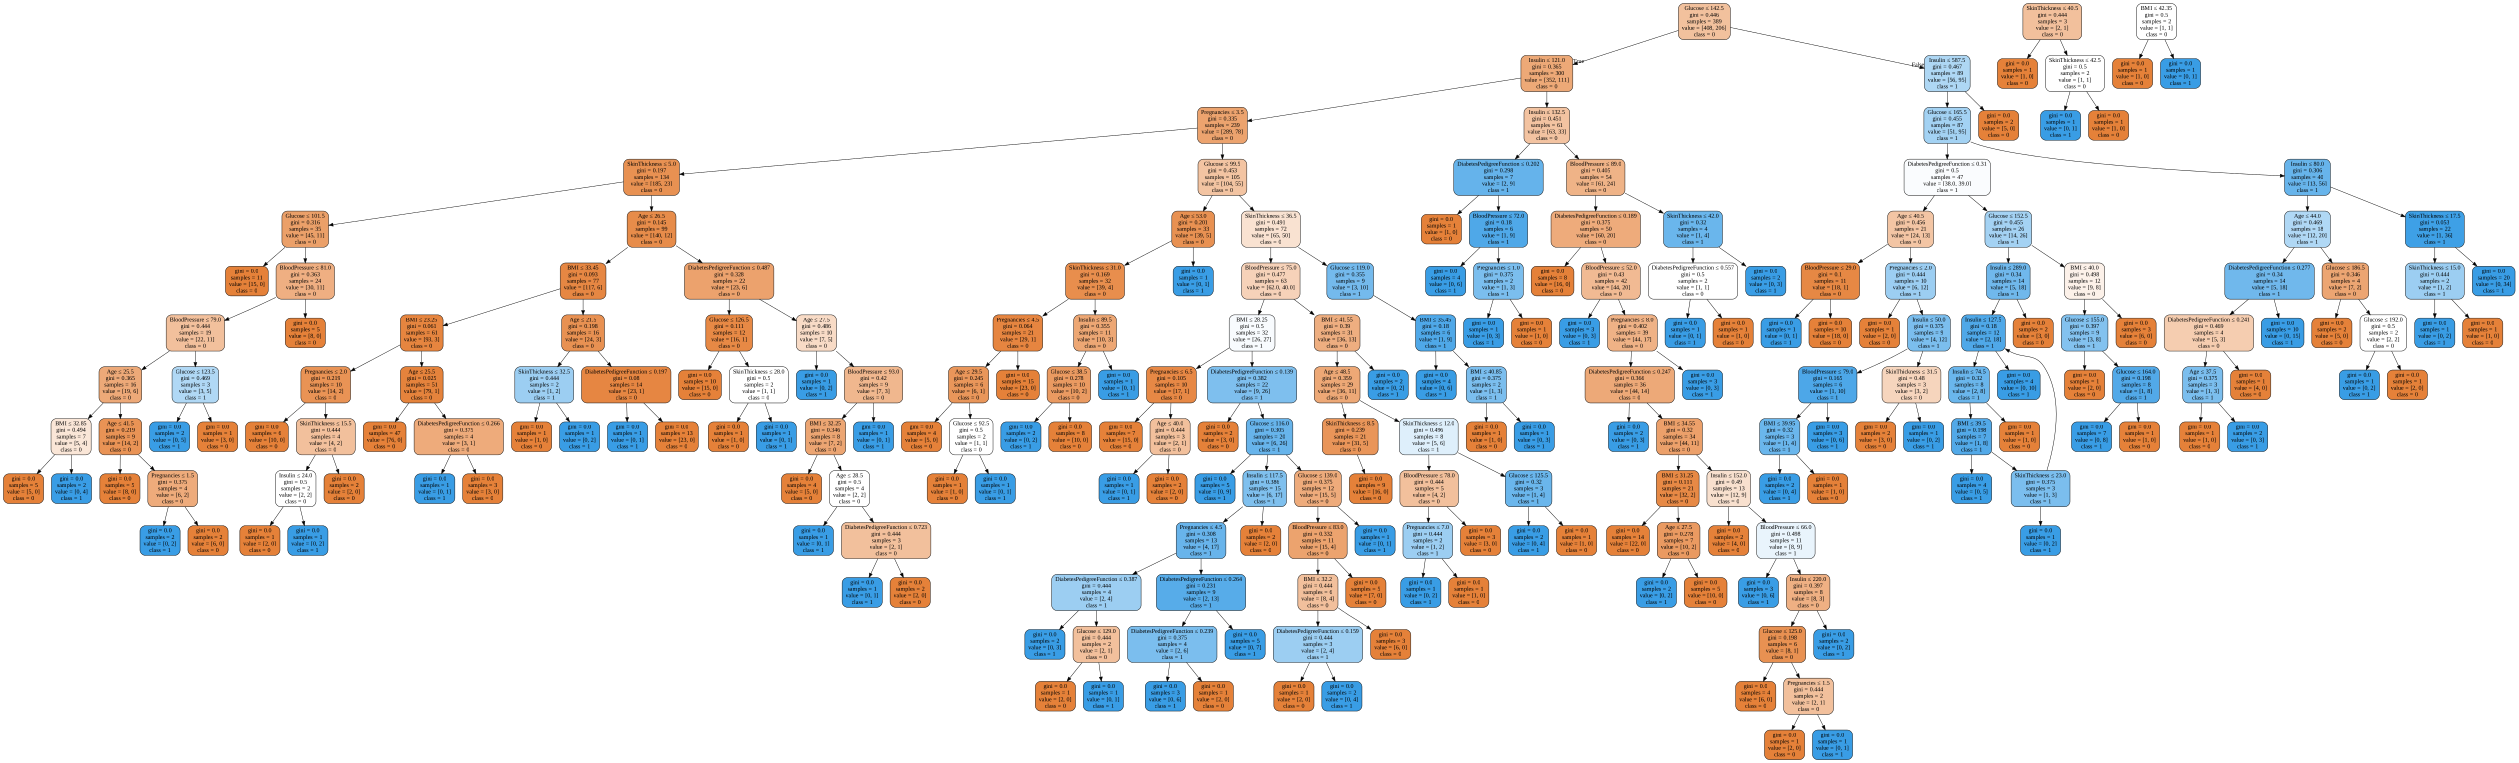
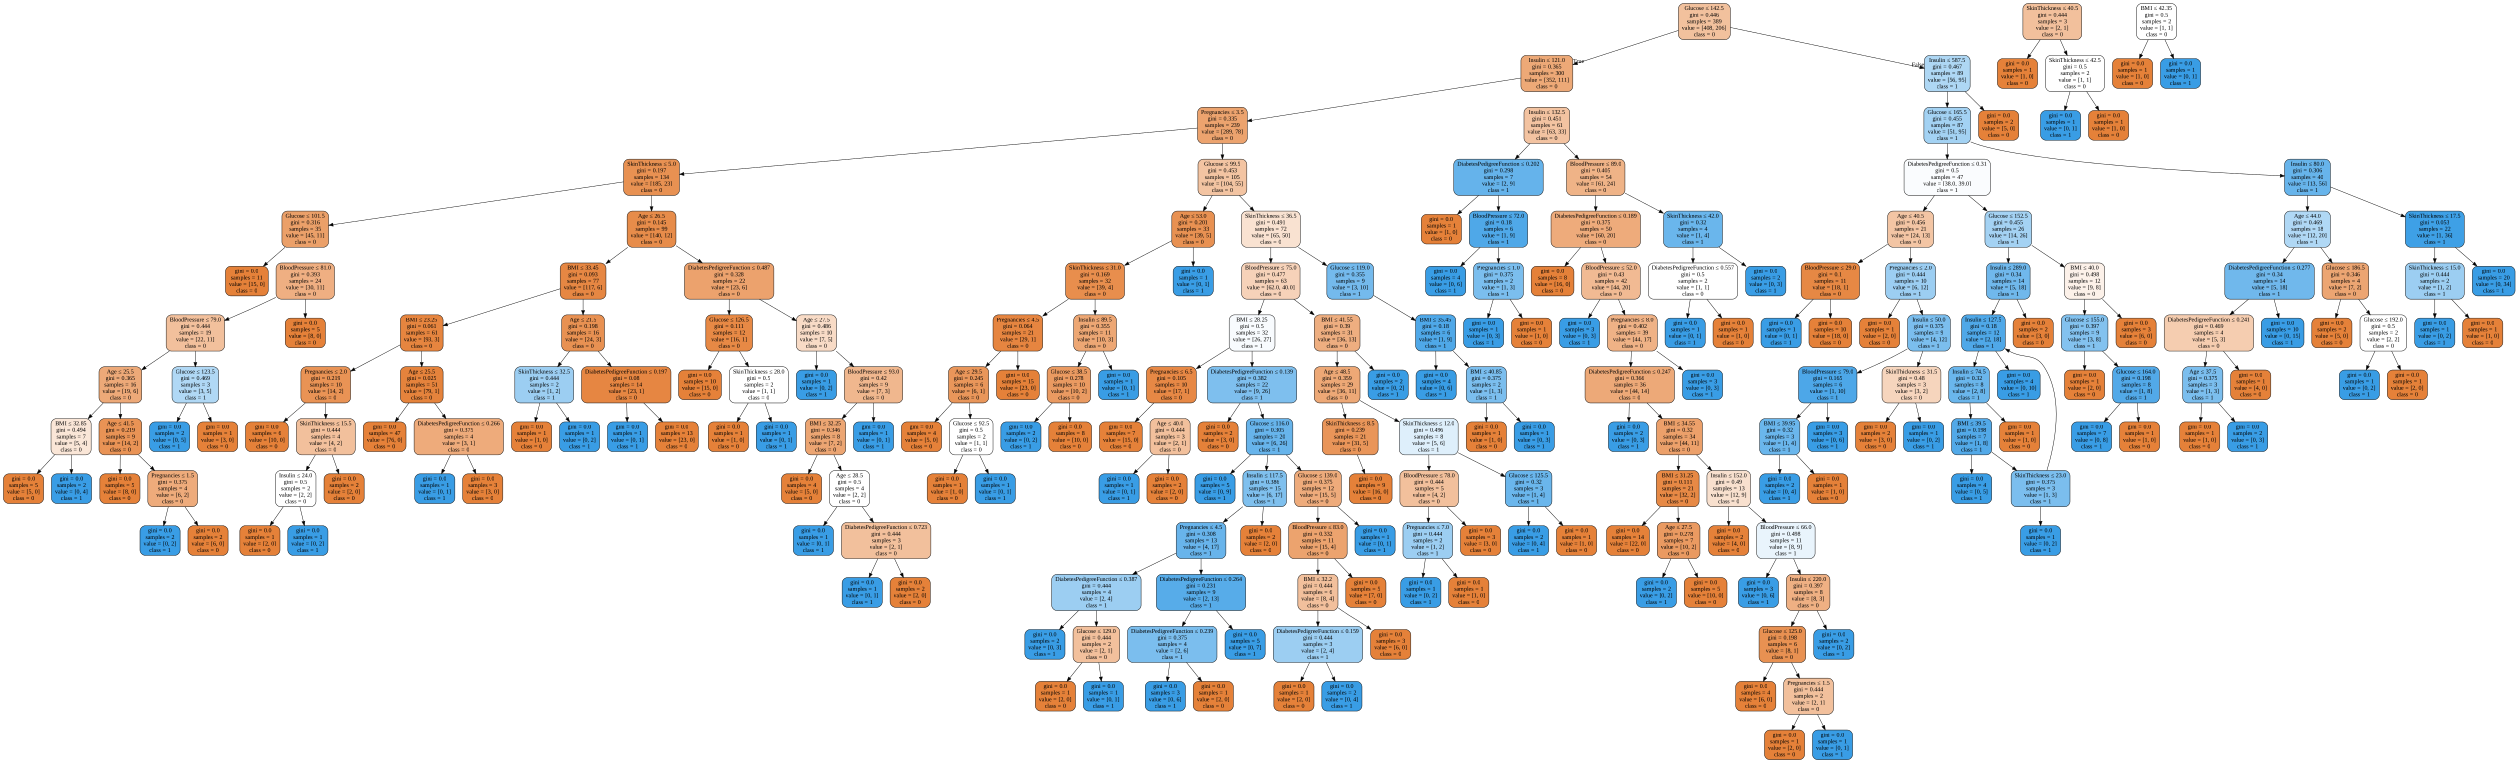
edge "Insulin ≤ 121.0" -> "Insulin ≤ 132.5": removed
edge "Glucose ≤ 101.5" -> "BloodPressure ≤ 81.0": removed
node "BloodPressure ≤ 81.0": text "gini = 0.363" -> "gini = 0.393"
edge "Pregnancies ≤ 6.5" -> "Age ≤ 40.0": removed
